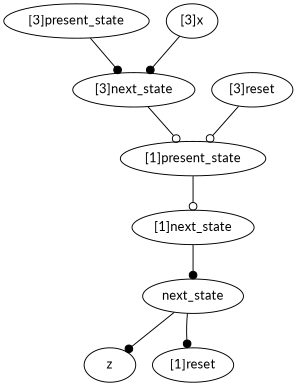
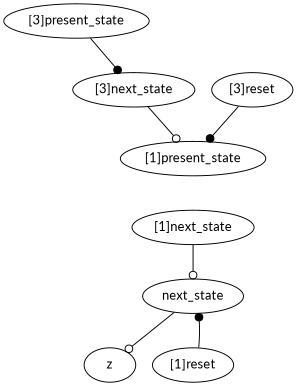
node "[3]x": removed
edge "[3]reset" -> "[1]present_state": arrowhead odot -> dot
edge "[1]present_state" -> "[1]next_state": removed
edge "[1]next_state" -> "next_state": arrowhead dot -> odot
edge "next_state" -> "[1]reset": reversed
edge "next_state" -> "z": arrowhead dot -> odot
